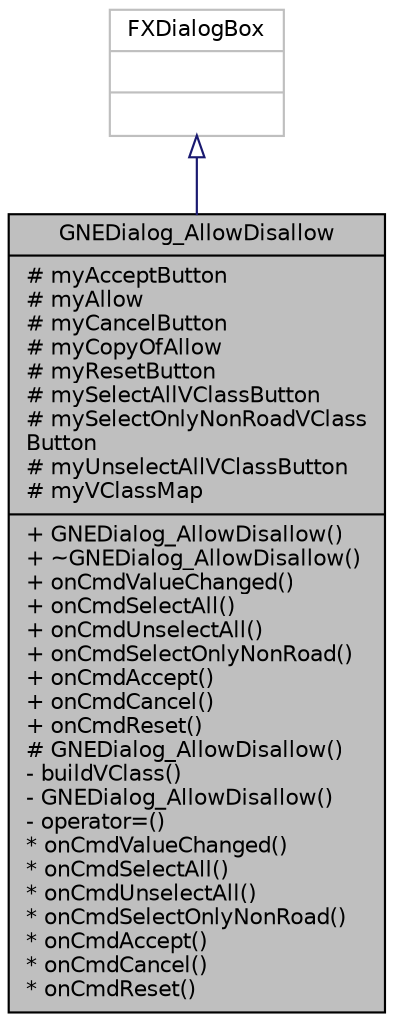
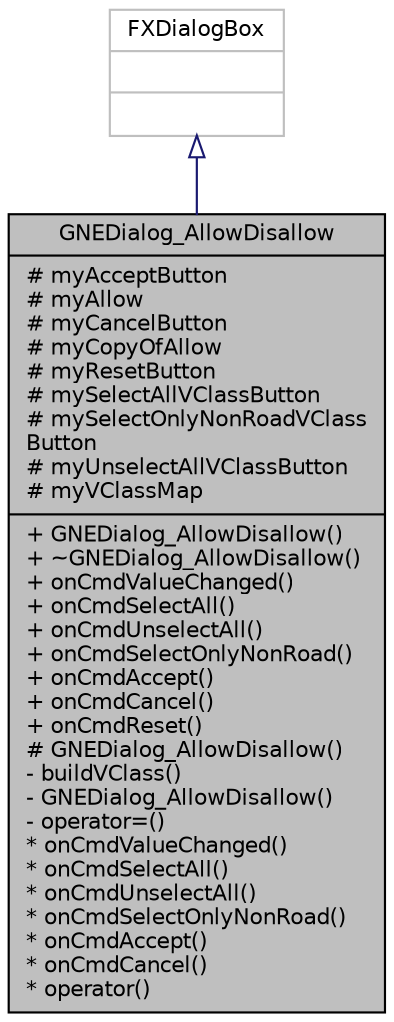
node "GNEDialog_AllowDisallow": text "* onCmdReset()" -> "* operator()"
